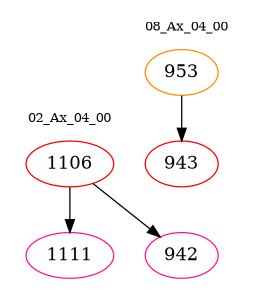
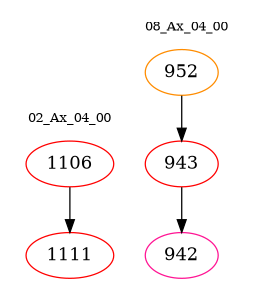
node "953": label "953" -> "952"
edge "1106" -> "942": now "943" -> "942"
node "1111": color deeppink -> red
